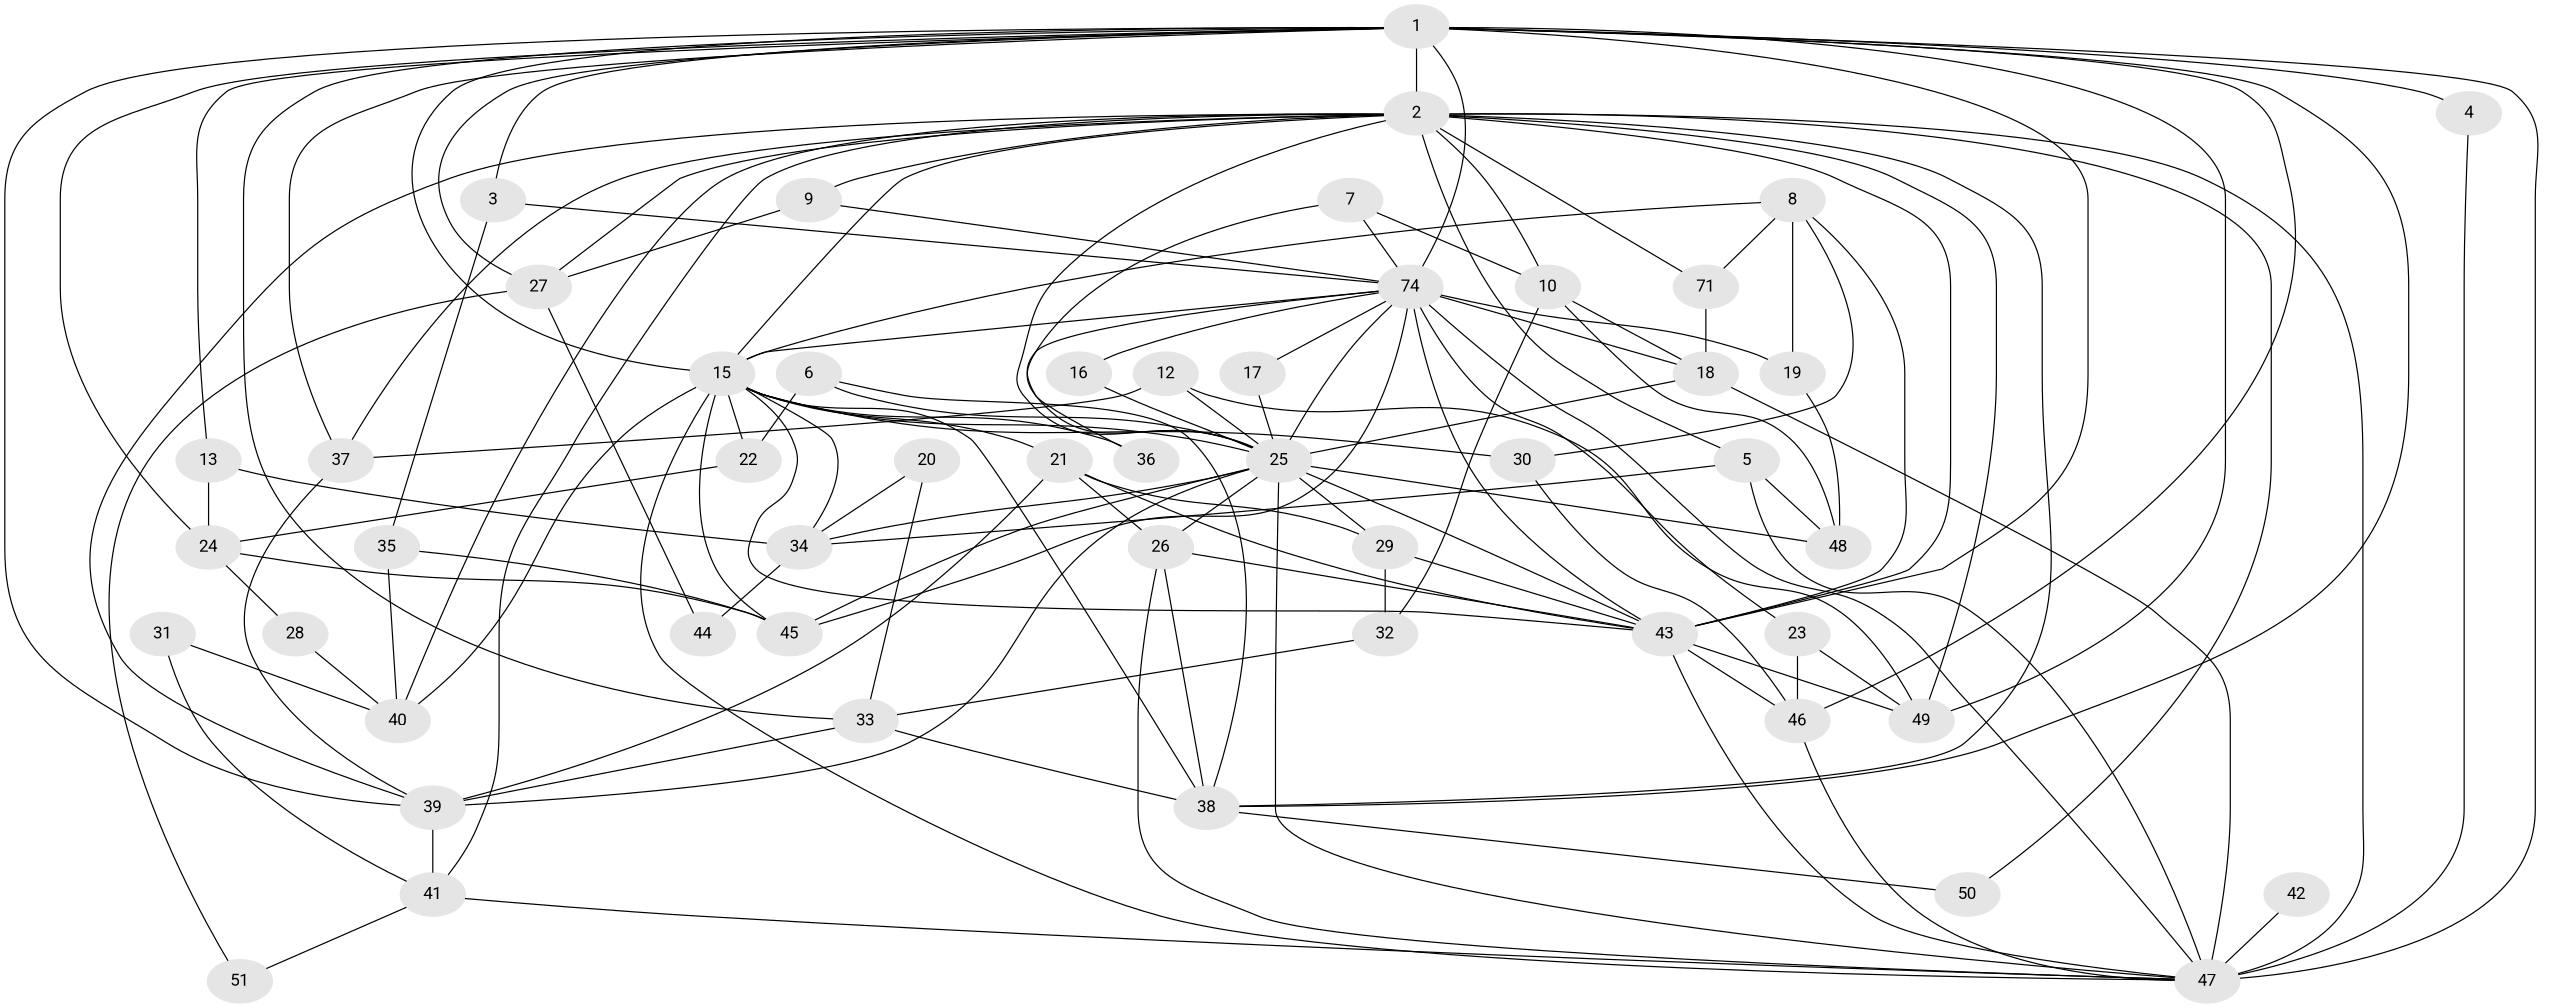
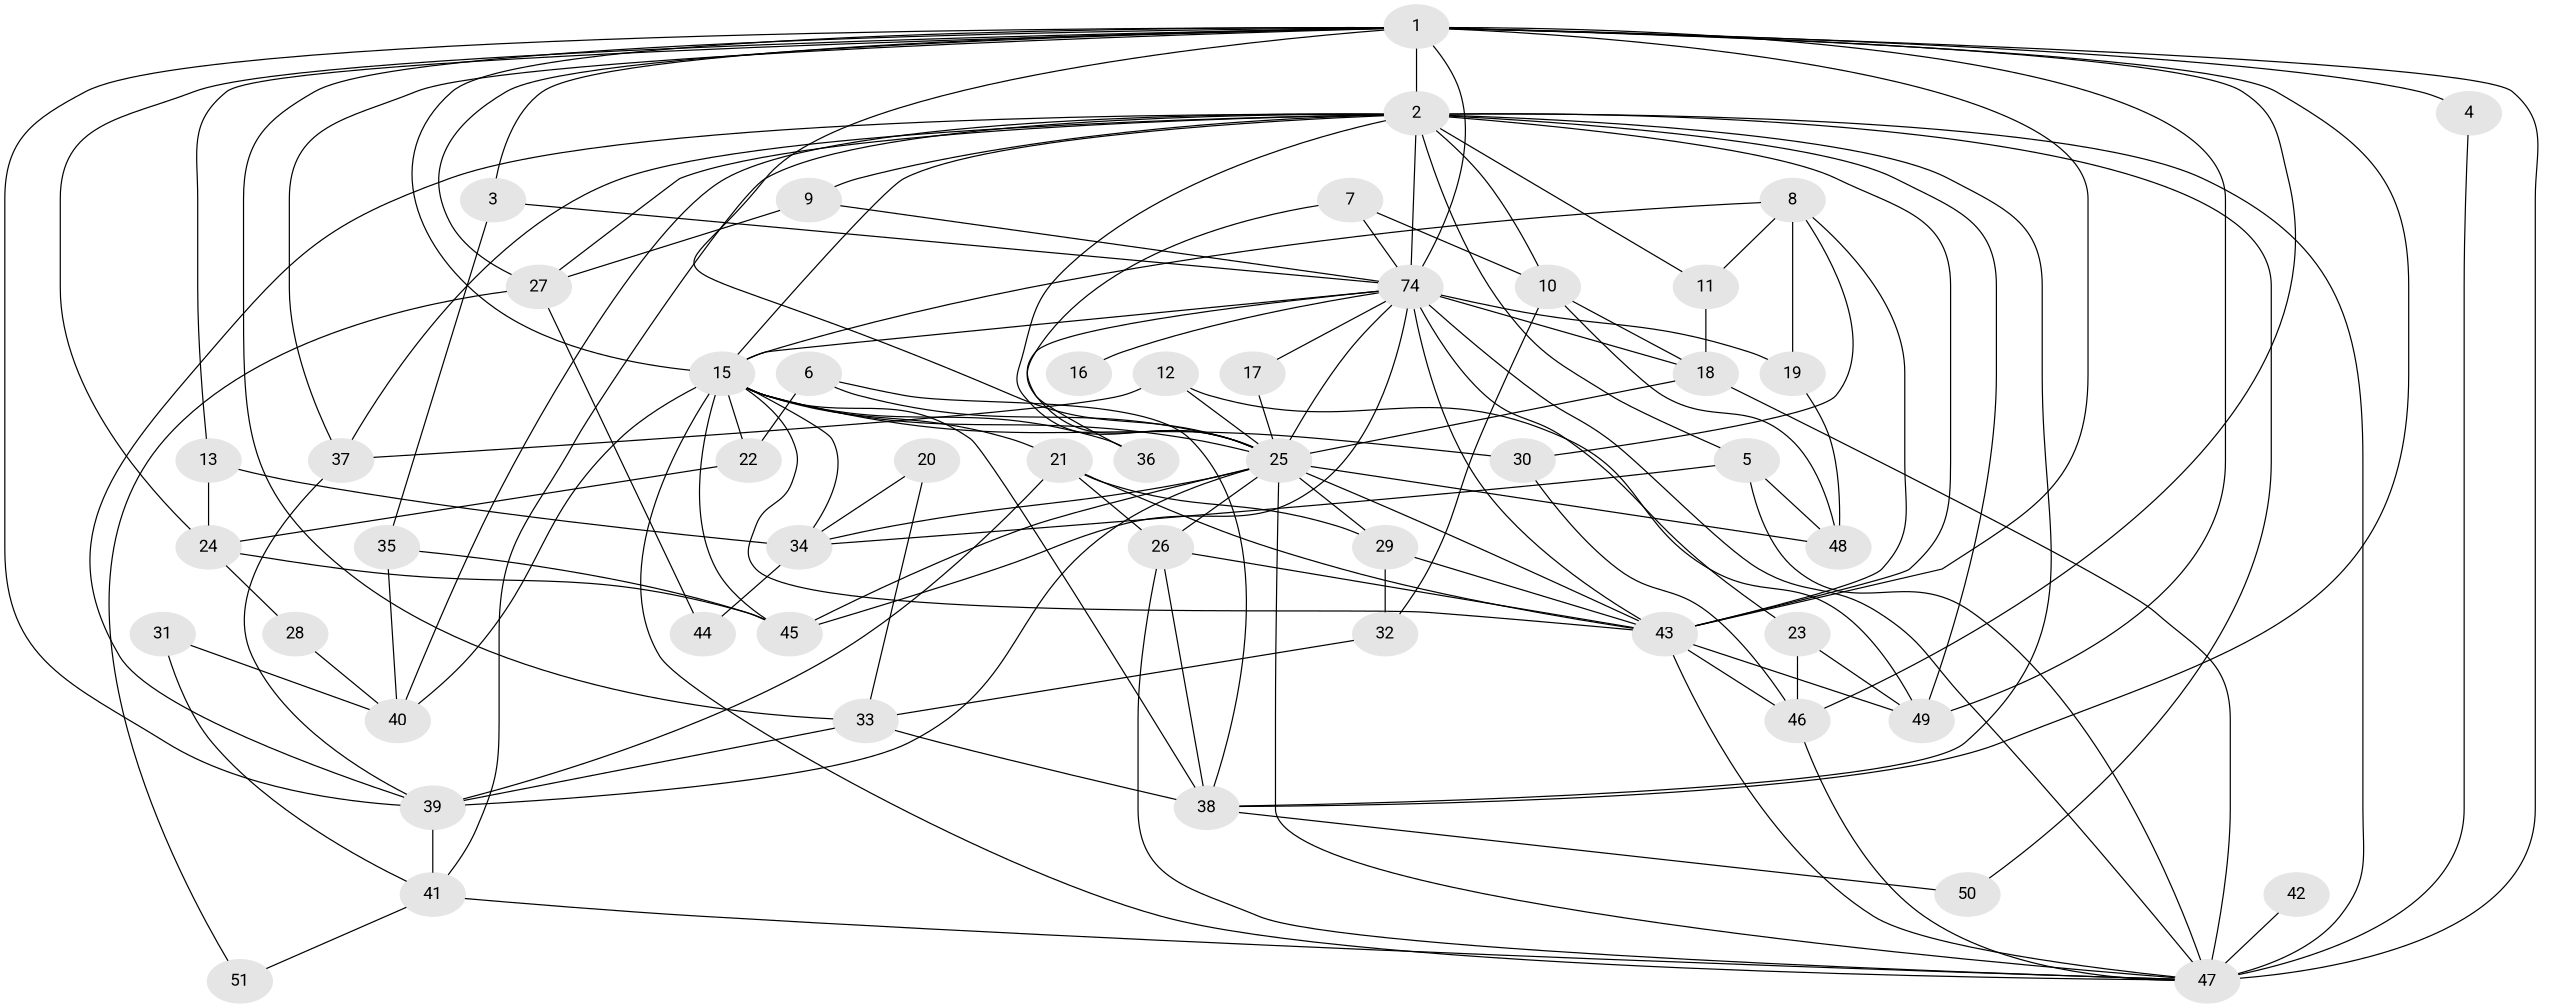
edge "2" -- "74": added
node "71": label "71" -> "11"
edge "16" -- "25": now "1" -- "25"
